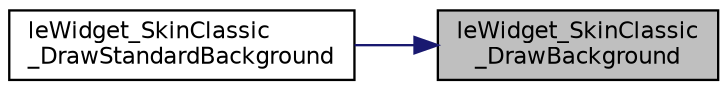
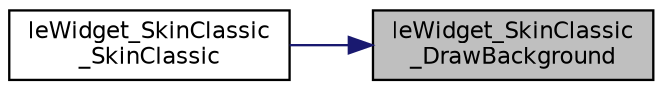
node "leWidget_SkinClassic _DrawStandardBackground": label "leWidget_SkinClassic _DrawStandardBackground" -> "leWidget_SkinClassic _SkinClassic"
